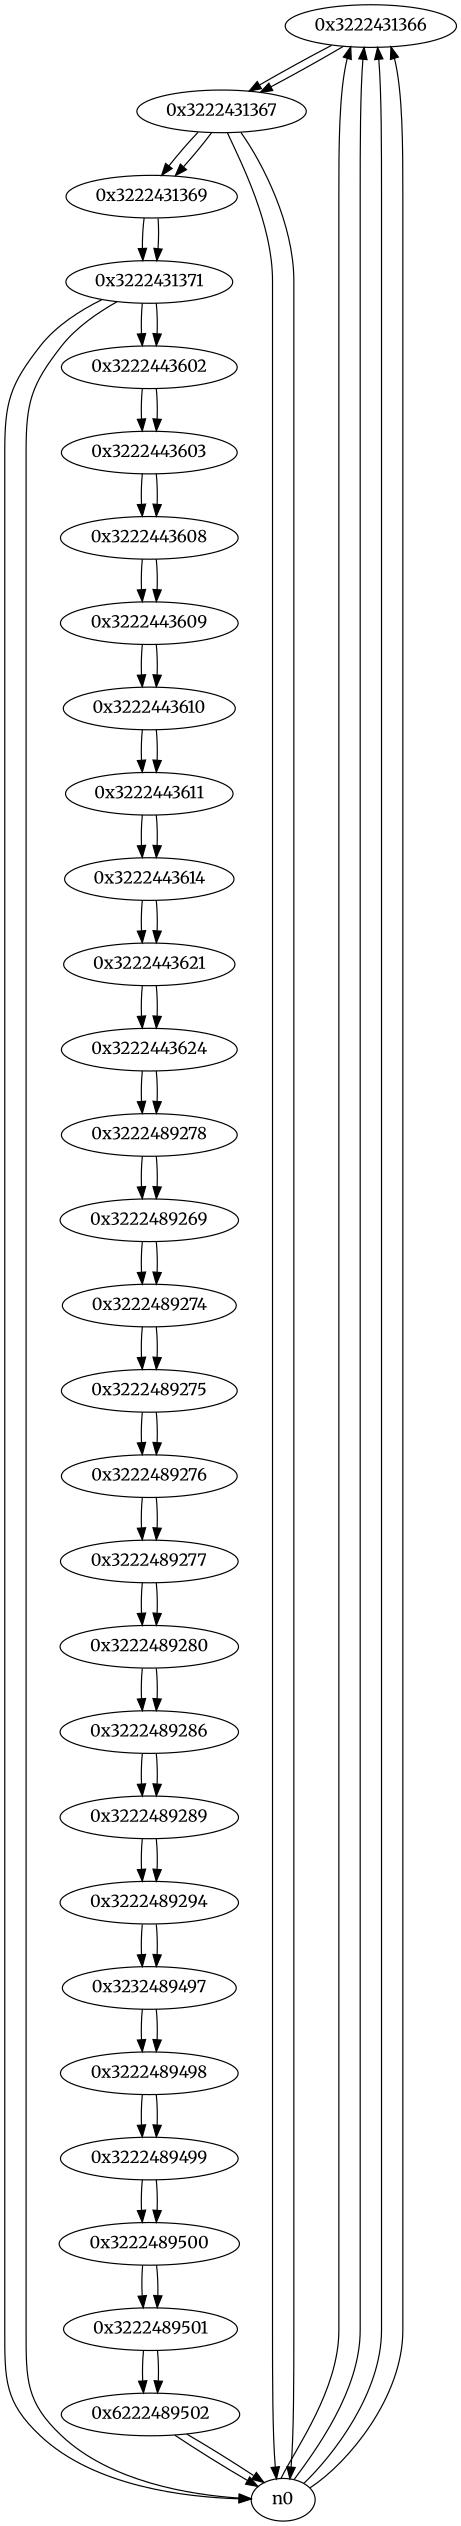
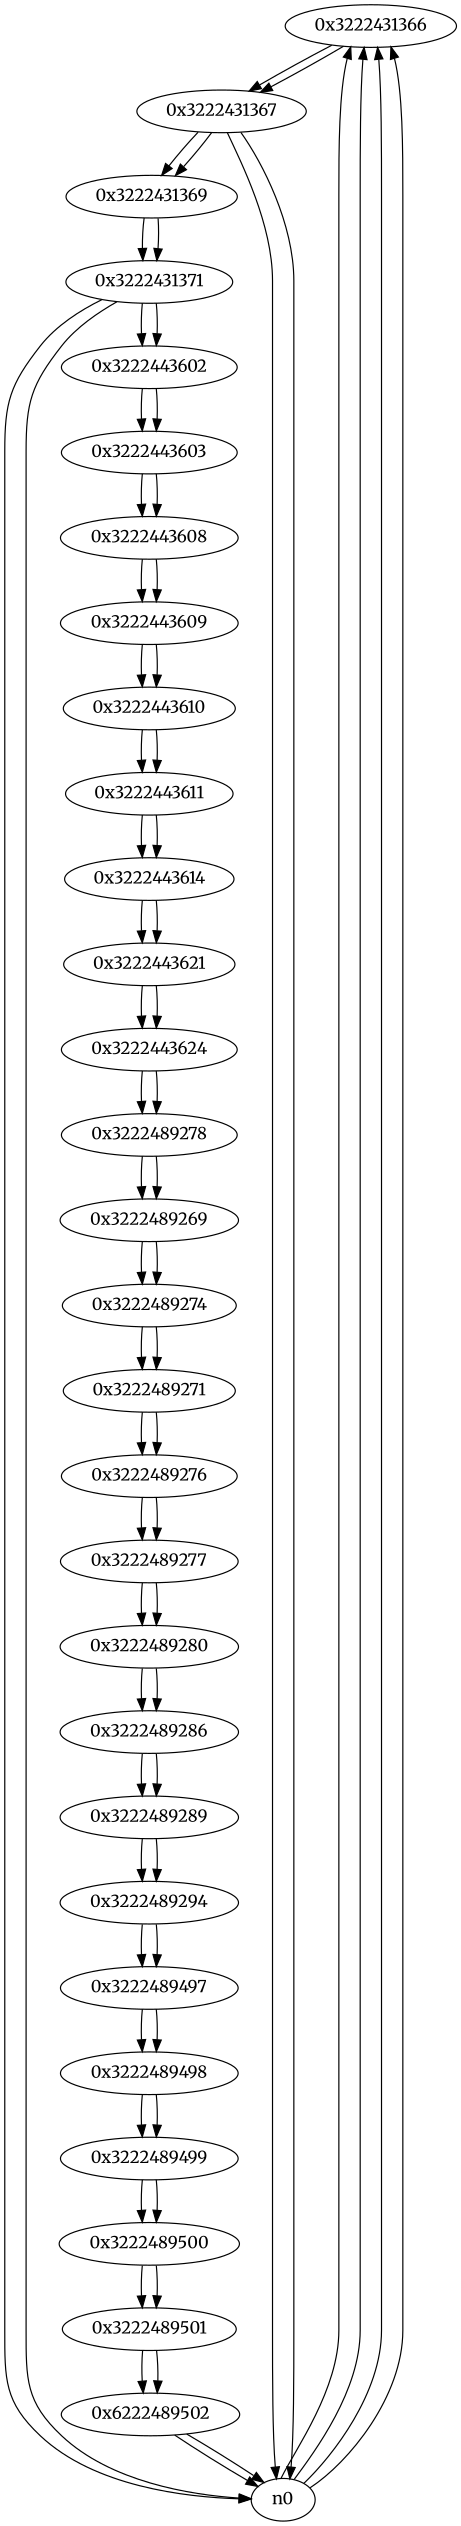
node "0x3222489275": label "0x3222489275" -> "0x3222489271"
node "0x3232489497": label "0x3232489497" -> "0x3222489497"
